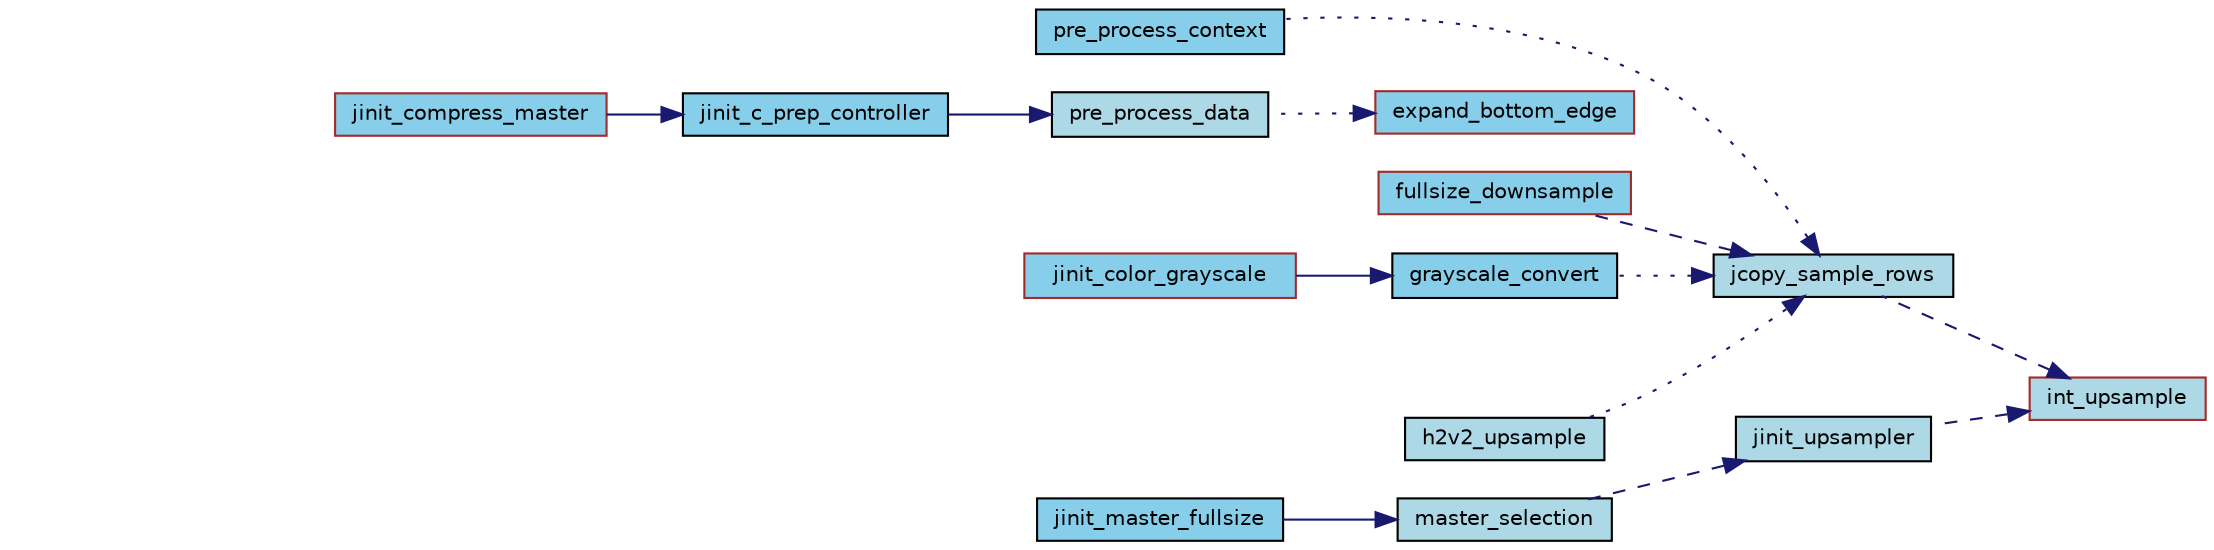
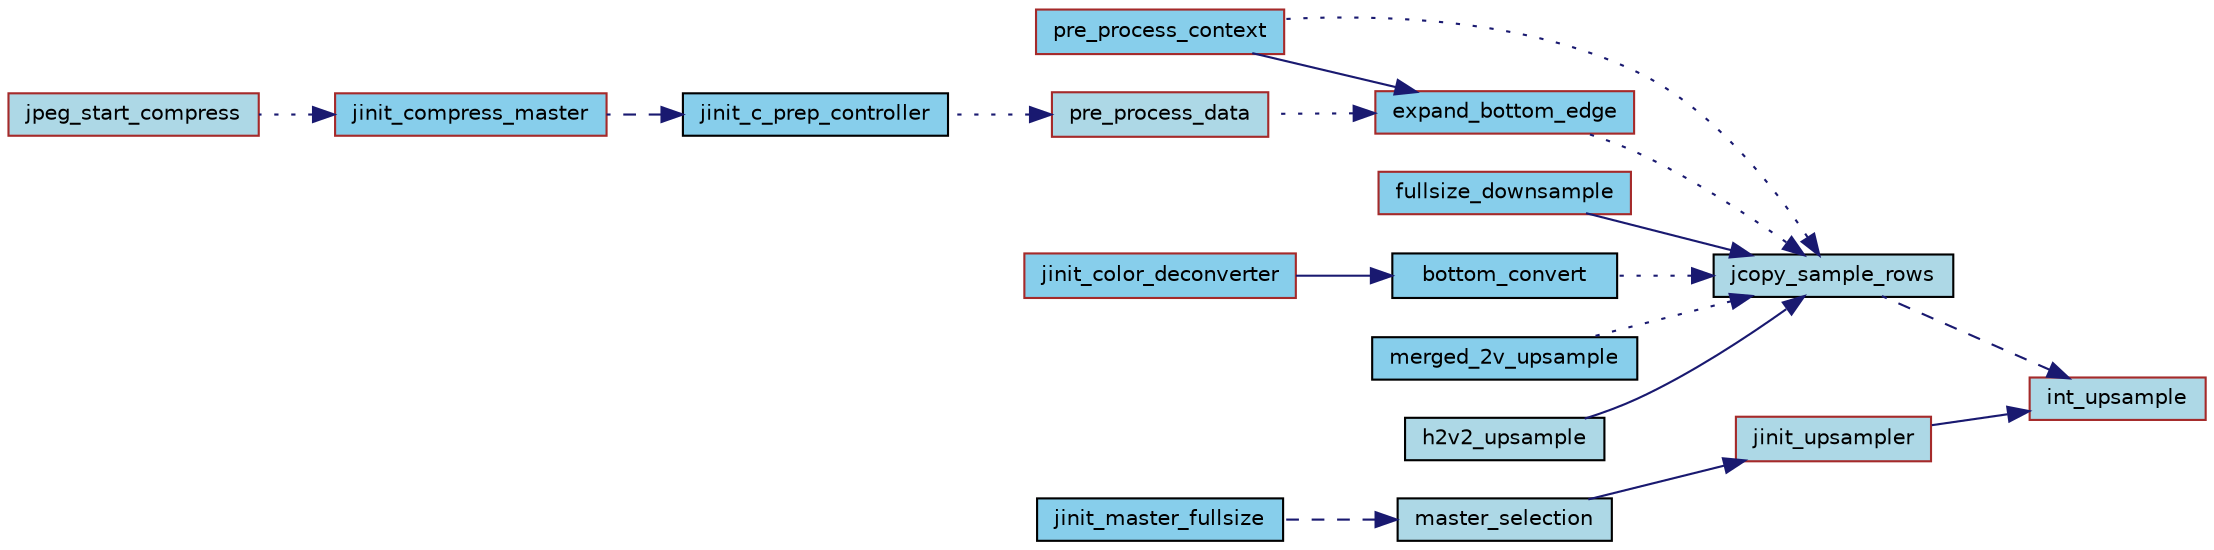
node "pre_process_context": color black -> brown
edge "pre_process_context" -> "expand_bottom_edge": added
node "jpeg_start_compress": added
edge "jinit_compress_master" -> "jinit_c_prep_controller": style solid -> dashed
edge "jinit_c_prep_controller" -> "pre_process_data": style solid -> dotted
node "pre_process_data": color black -> brown
edge "expand_bottom_edge" -> "jcopy_sample_rows": added
edge "fullsize_downsample" -> "jcopy_sample_rows": style dashed -> solid
node "jinit_color_grayscale": label "jinit_color_grayscale" -> "jinit_color_deconverter"
node "grayscale_convert": label "grayscale_convert" -> "bottom_convert"
node "merged_2v_upsample": added
edge "h2v2_upsample" -> "jcopy_sample_rows": style dotted -> solid
edge "jinit_upsampler" -> "int_upsample": style dashed -> solid
node "jinit_upsampler": color black -> brown
edge "master_selection" -> "jinit_upsampler": style dashed -> solid
edge "jinit_master_fullsize" -> "master_selection": style solid -> dashed
